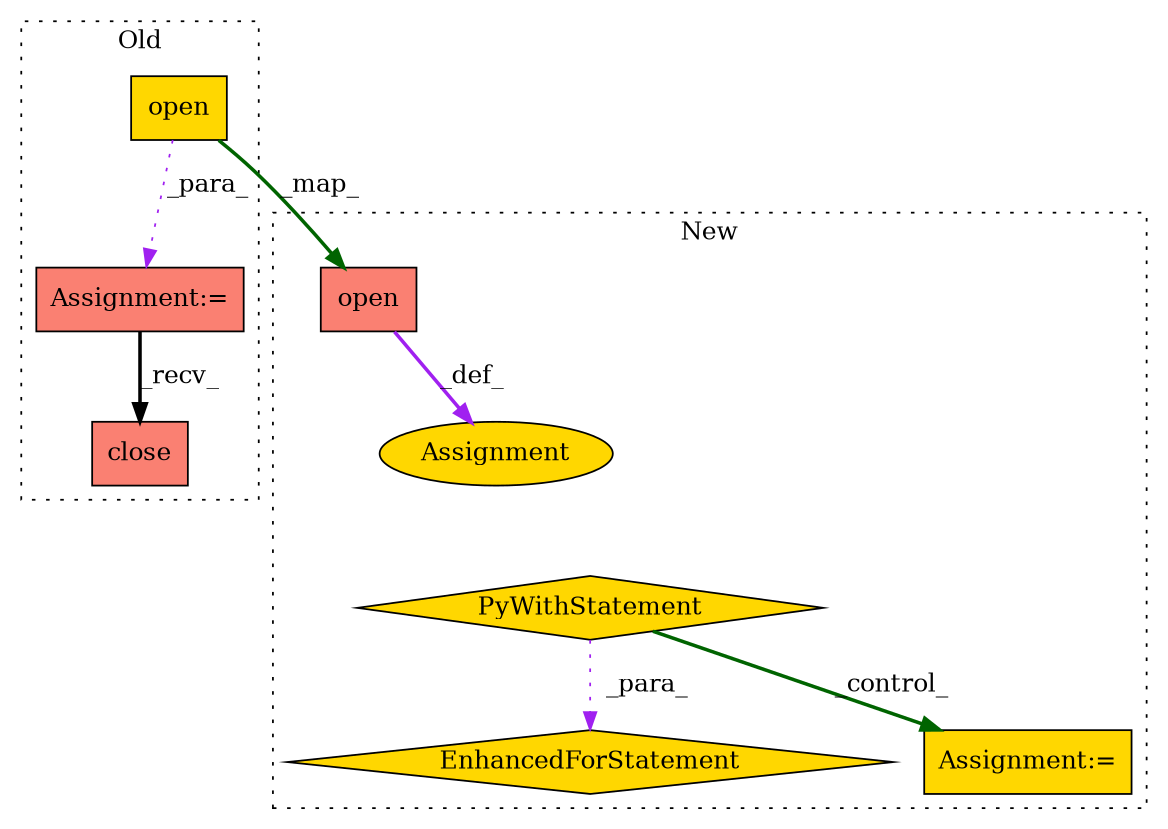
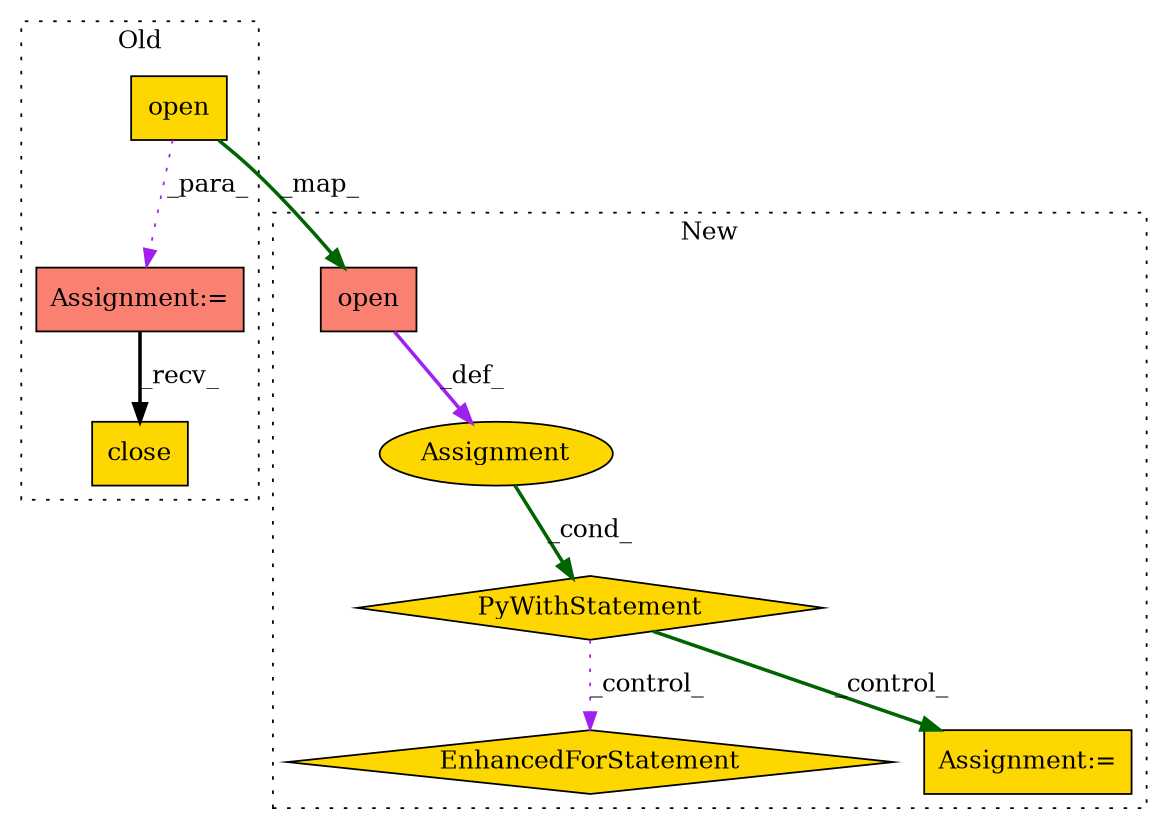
node "close": fillcolor salmon -> gold
edge "Assignment" -> "PyWithStatement": added, label "_cond_"
edge "PyWithStatement" -> "EnhancedForStatement": label "_para_" -> "_control_"
